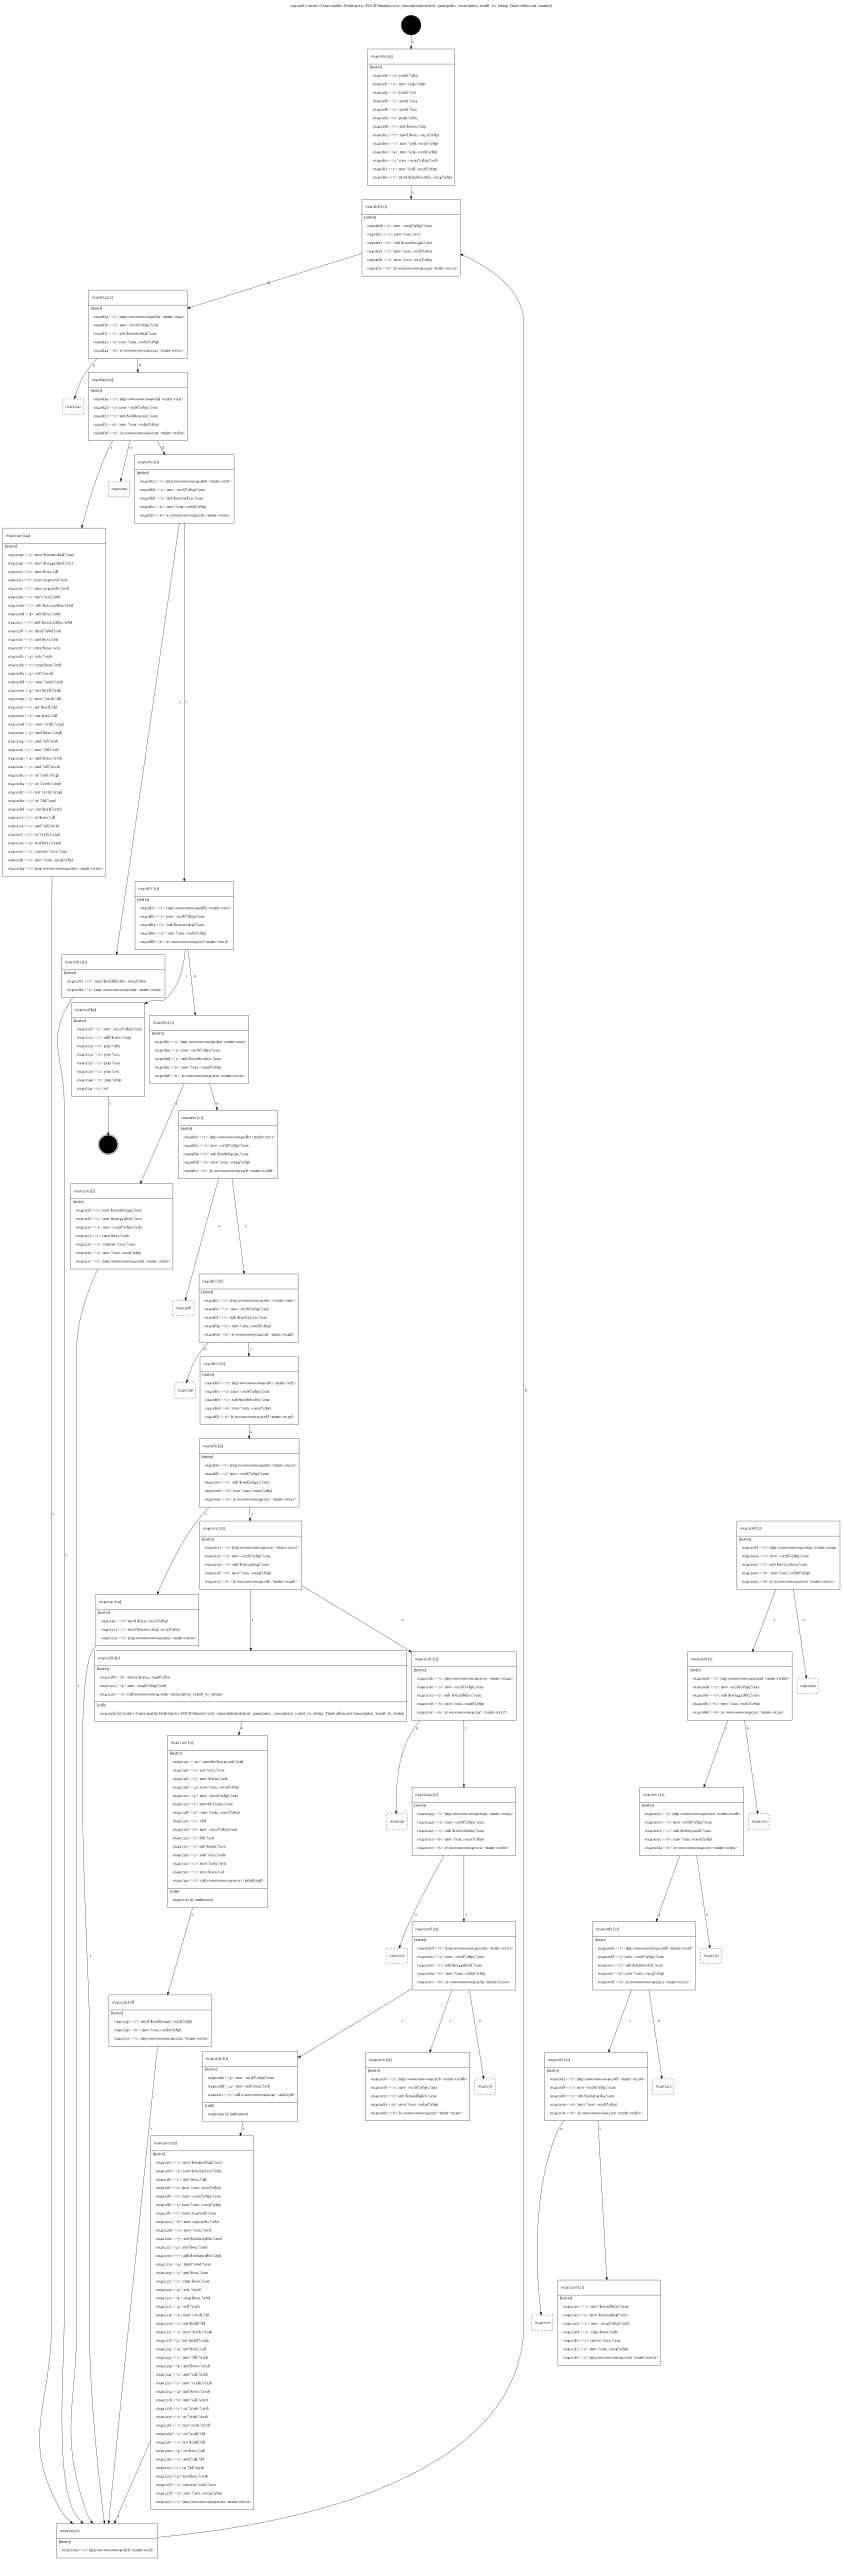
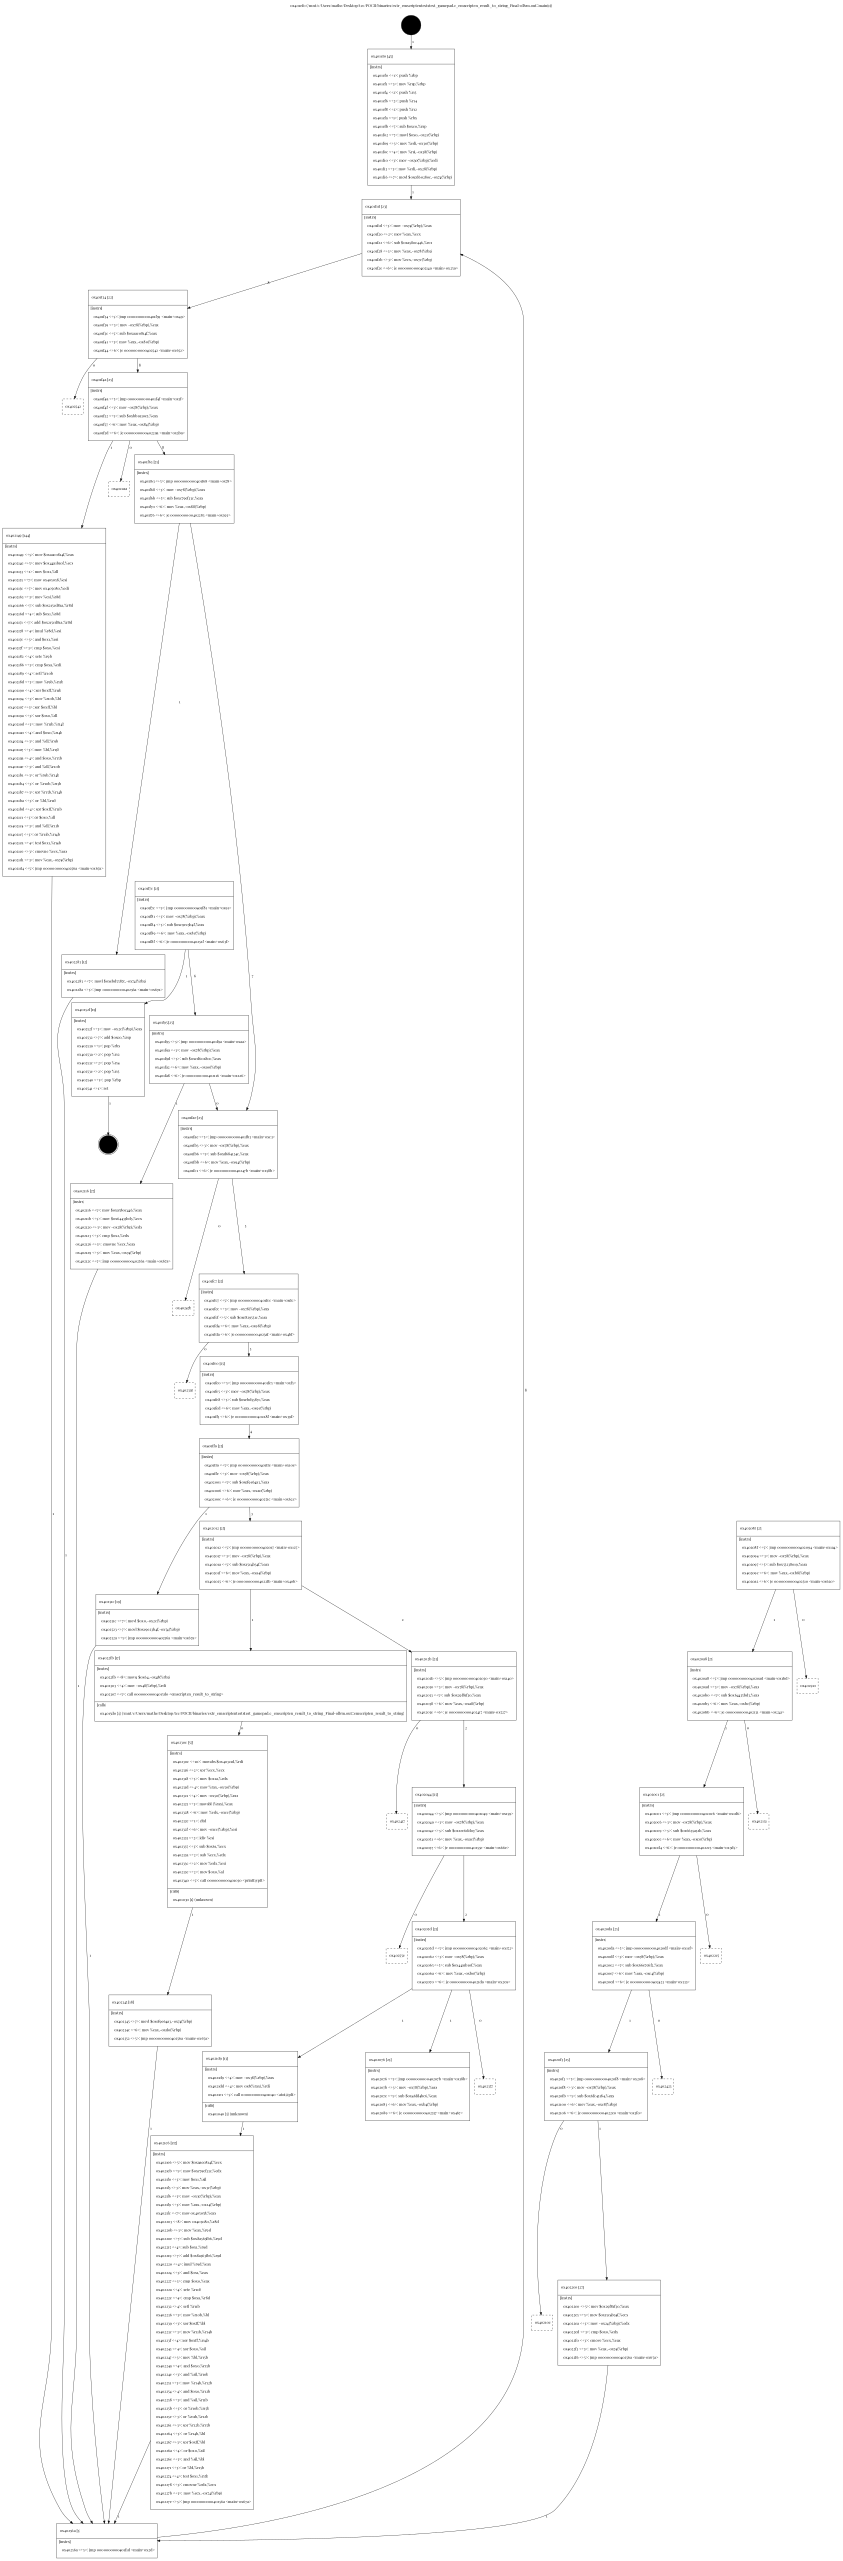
edge "0x401f63 [25]" -> "0x401f7c [25]": now "0x401f63 [25]" -> "0x401fae [25]"
edge "0x4022e0 [27]" -> "0x40256a [5]": added, label "1"
